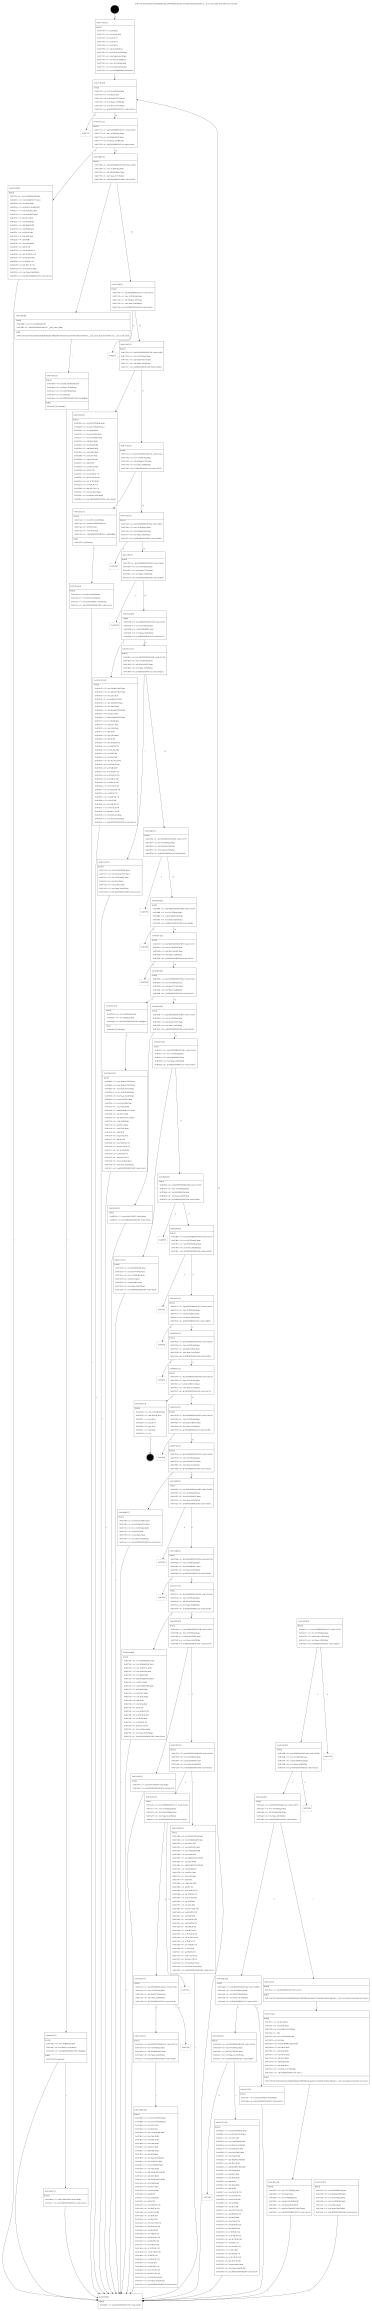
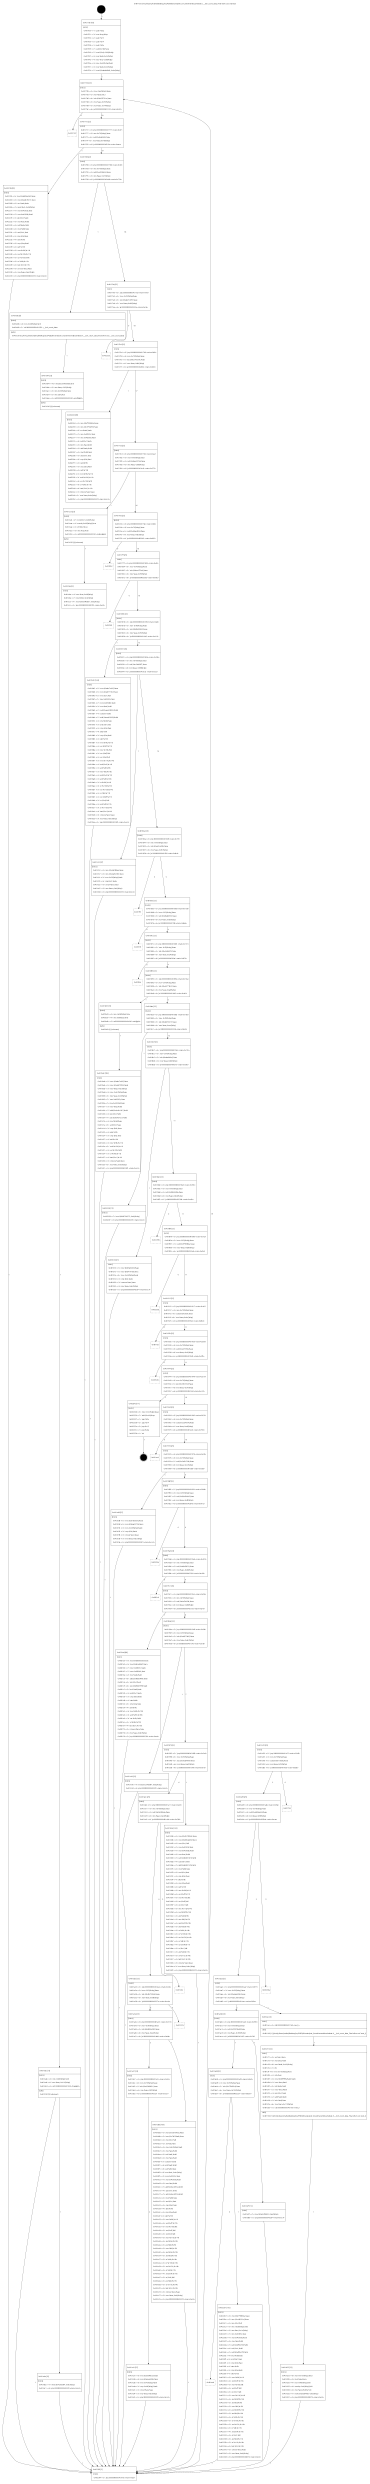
node "0x401a57 [25]": added
